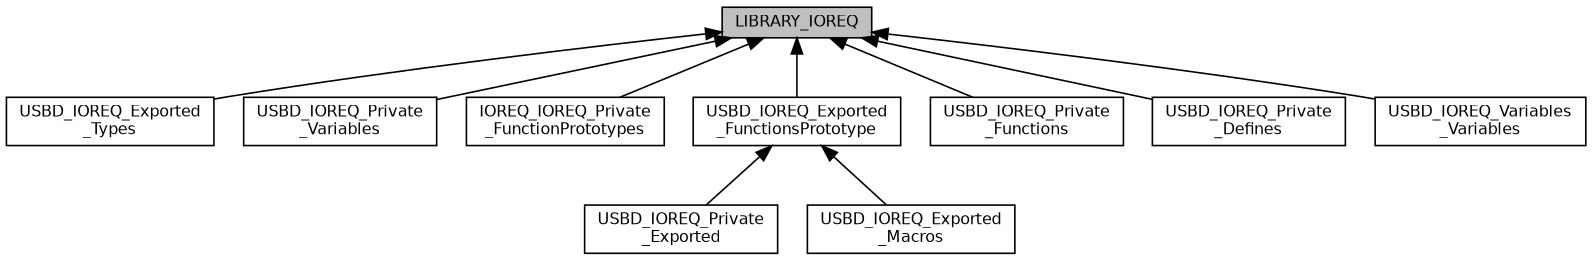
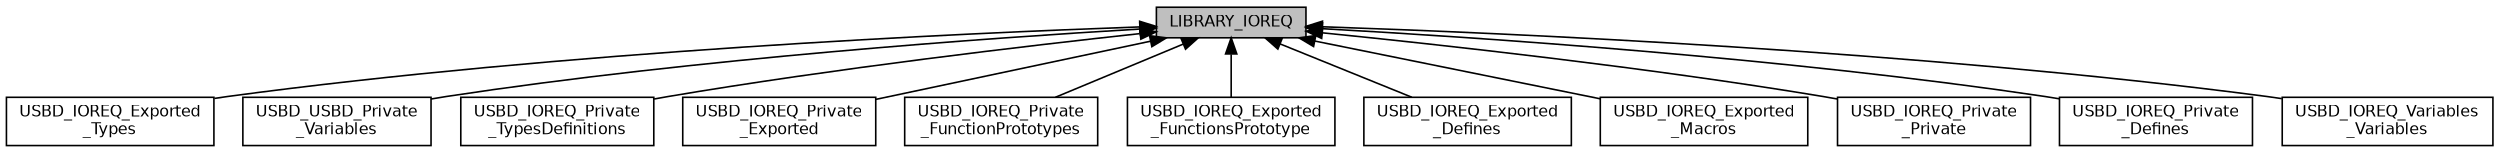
node "USBD_IOREQ_Private _Variables": label "USBD_IOREQ_Private _Variables" -> "USBD_USBD_Private _Variables"
node "USBD_IOREQ_Private _TypesDefinitions": added
node "IOREQ_IOREQ_Private _FunctionPrototypes": label "IOREQ_IOREQ_Private _FunctionPrototypes" -> "USBD_IOREQ_Private _FunctionPrototypes"
node "USBD_IOREQ_Private _Functions": label "USBD_IOREQ_Private _Functions" -> "USBD_IOREQ_Private _Private"
node "USBD_IOREQ_Exported _Defines": added
edge "USBD_IOREQ_Private _Exported" -> "USBD_IOREQ_Exported _FunctionsPrototype": now "USBD_IOREQ_Private _Exported" -> "LIBRARY_IOREQ"
edge "USBD_IOREQ_Exported _Macros" -> "USBD_IOREQ_Exported _FunctionsPrototype": now "USBD_IOREQ_Exported _Macros" -> "LIBRARY_IOREQ"
